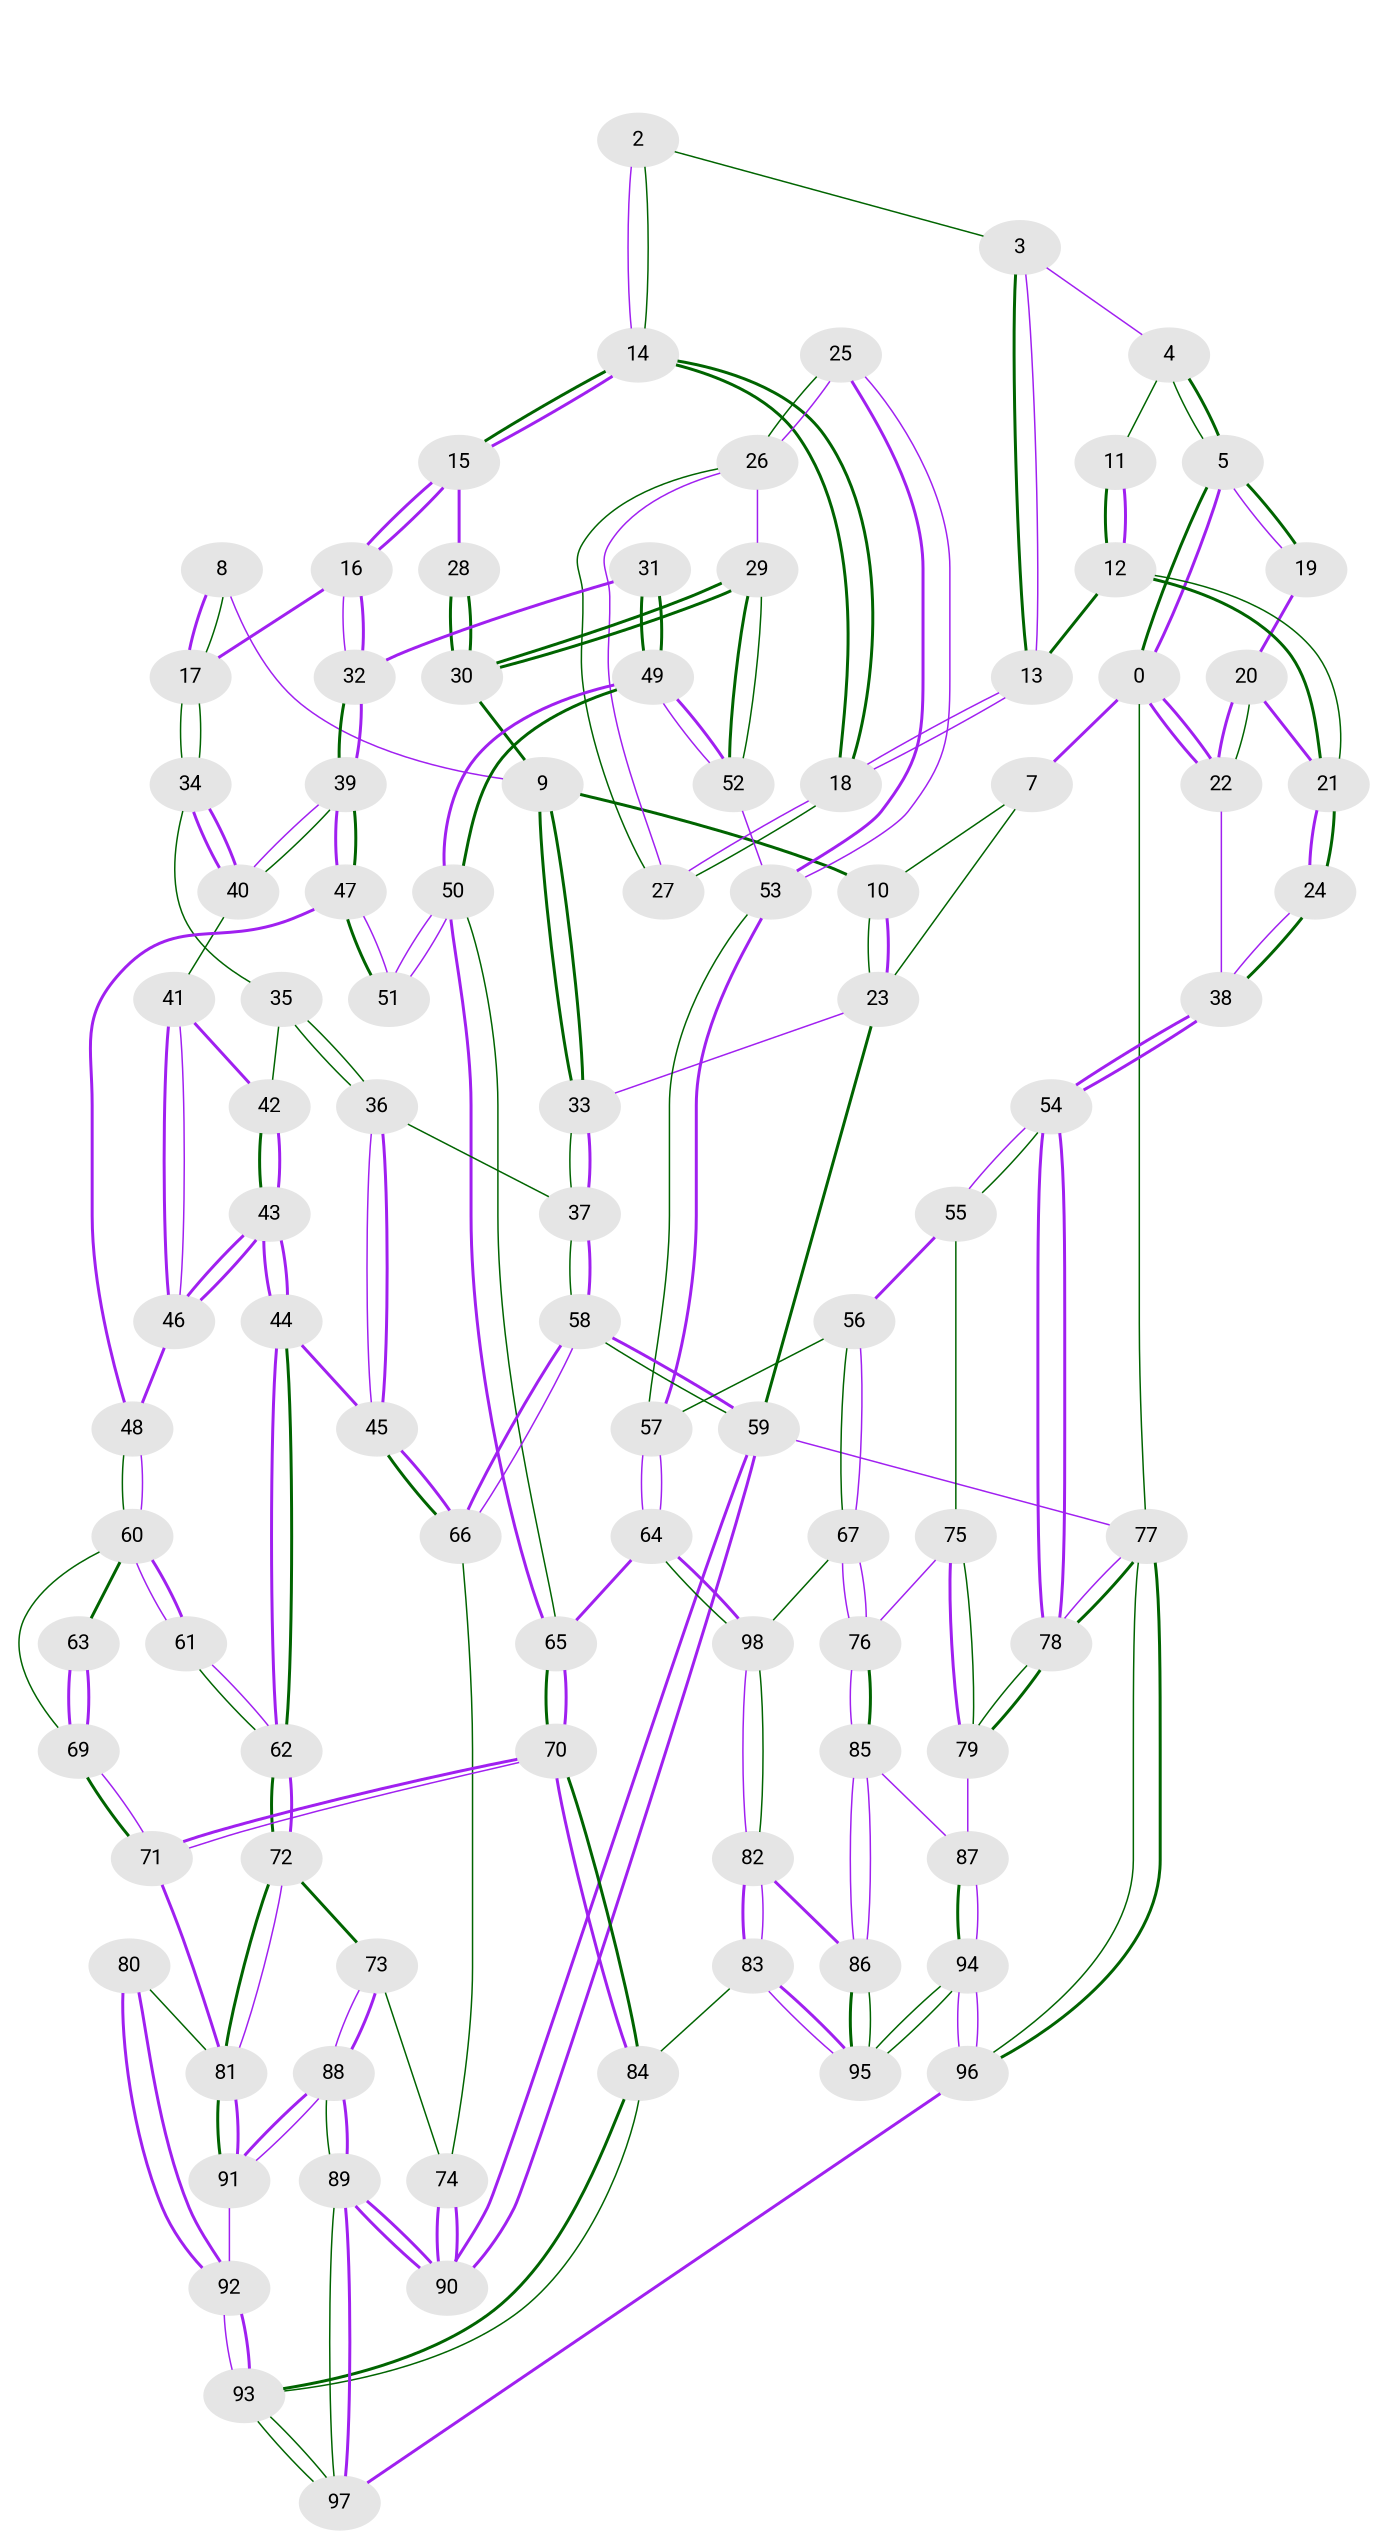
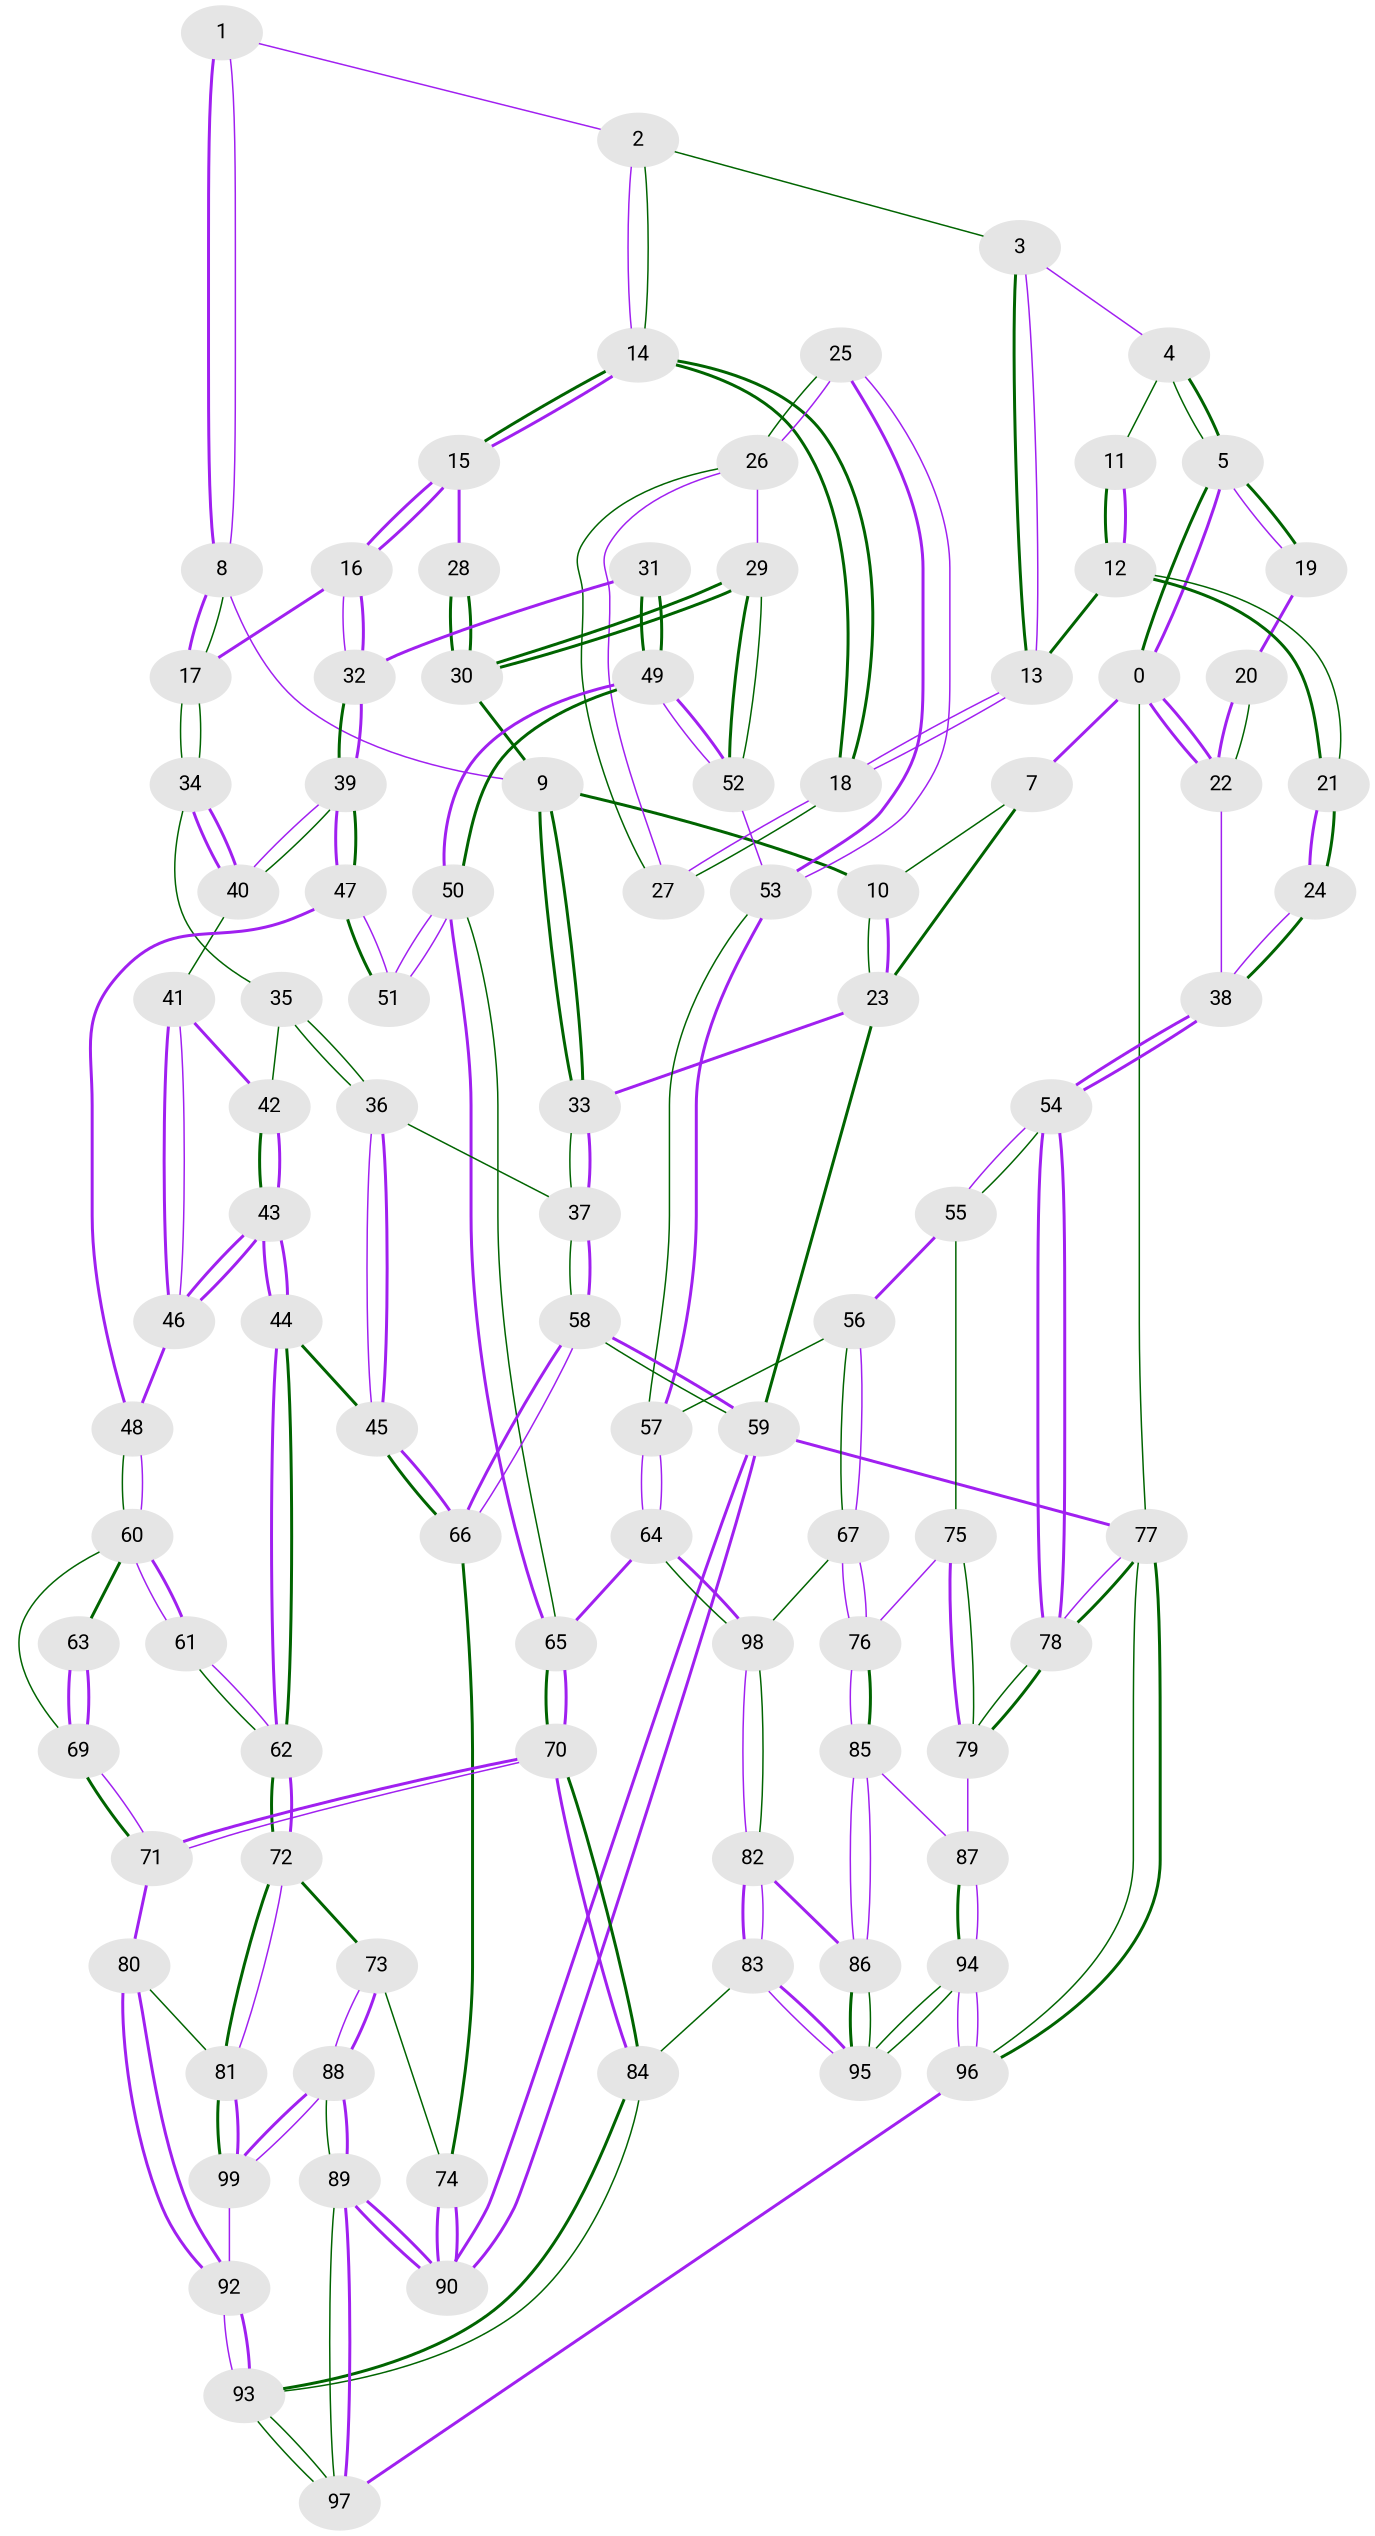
node "1": added
edge "20" -- "21": removed
edge "7" -- "23": style solid -> bold
edge "23" -- "33": style solid -> bold
edge "44" -- "45": color purple -> darkgreen
edge "59" -- "77": style solid -> bold
edge "66" -- "74": style solid -> bold
edge "71" -- "81": now "71" -- "80"
node "91": label "91" -> "99"
